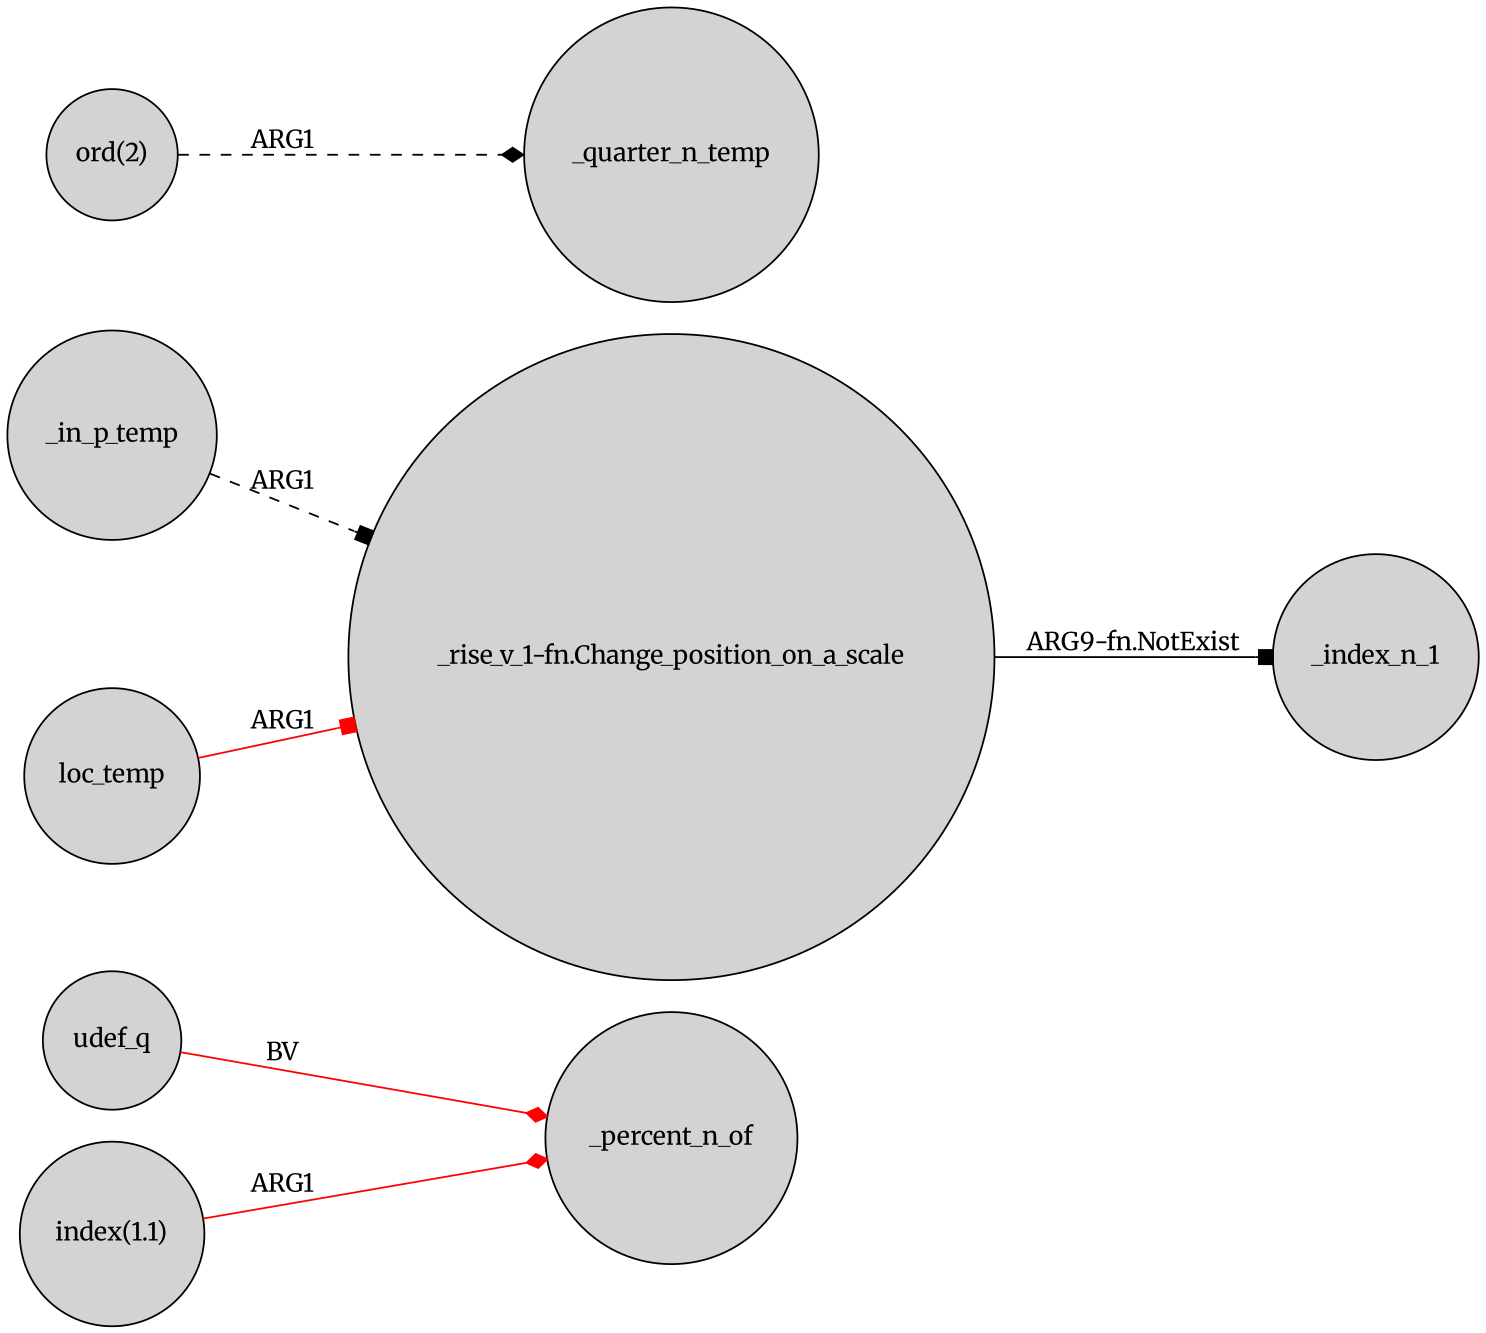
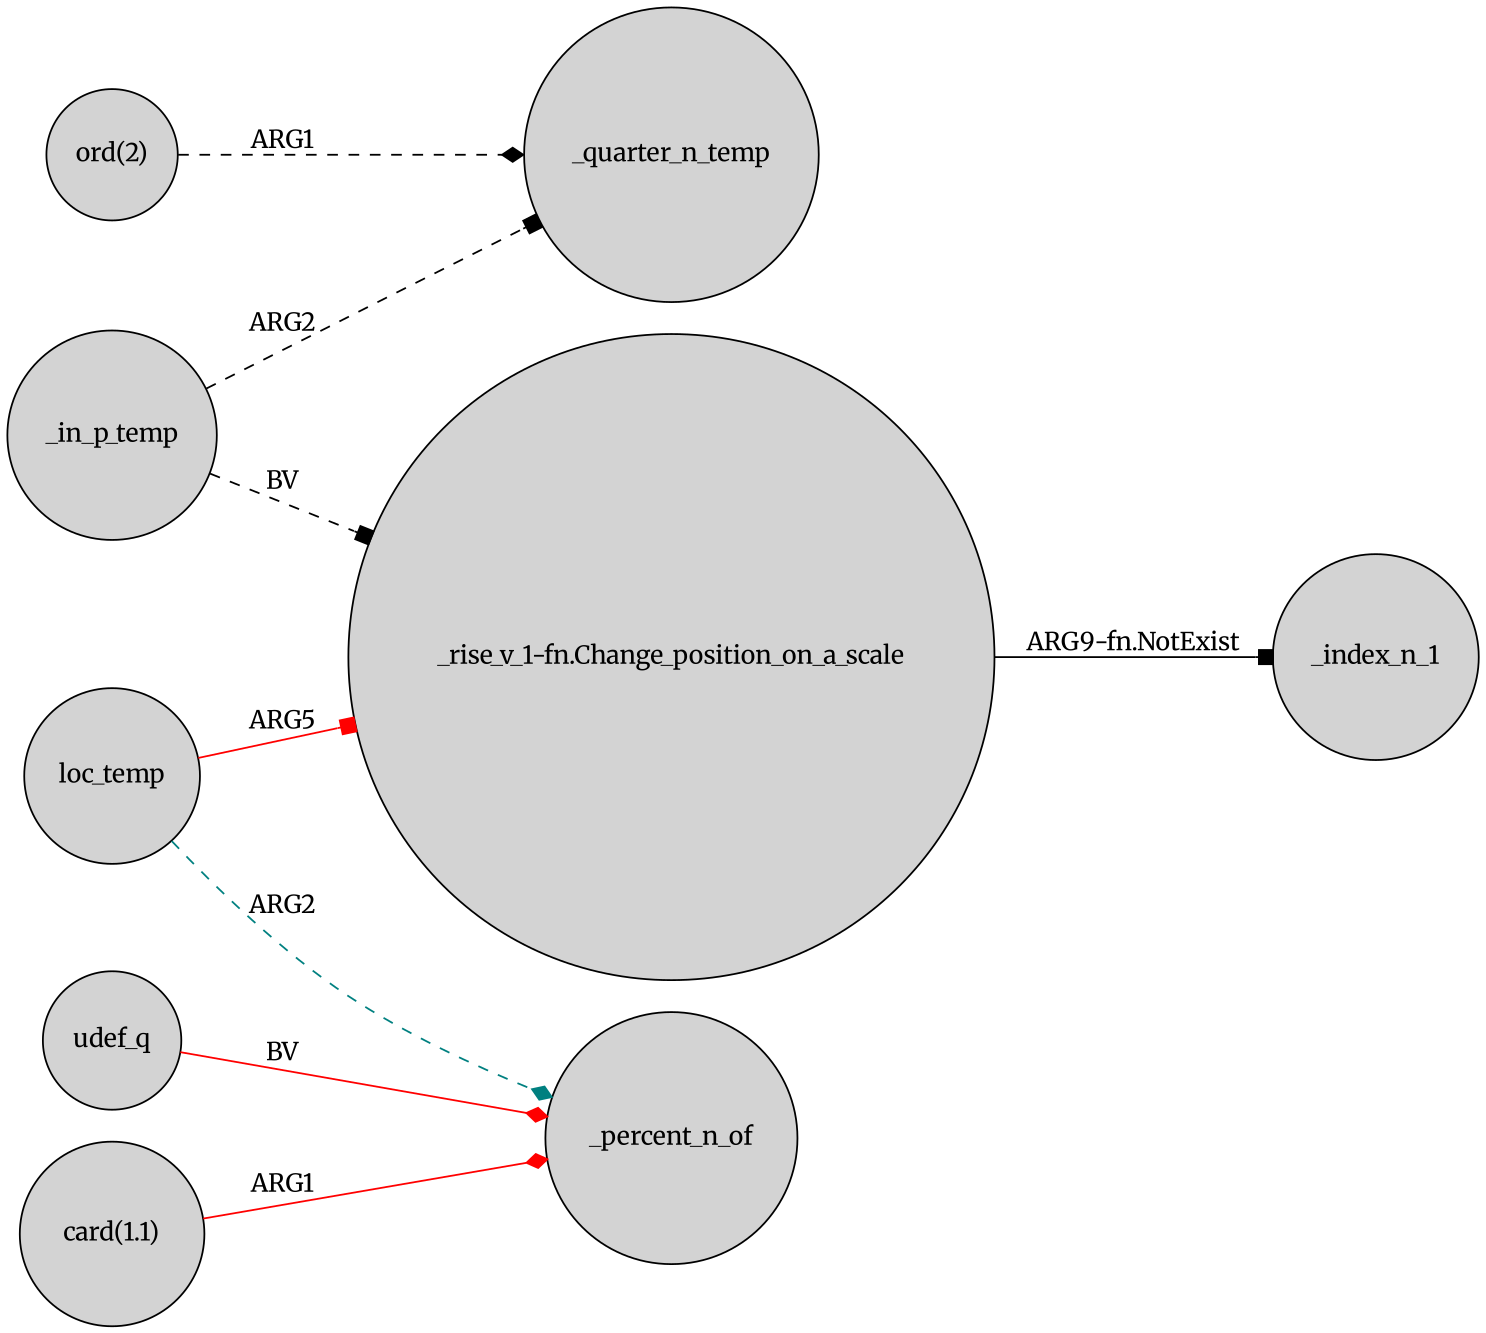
edge "_in_p_temp" -> "_quarter_n_temp": added, label "ARG2"
edge "_in_p_temp" -> "_rise_v_1-fn.Change_position_on_a_scale": label "ARG1" -> "BV"
edge "loc_temp" -> "_rise_v_1-fn.Change_position_on_a_scale": label "ARG1" -> "ARG5"
edge "loc_temp" -> "_percent_n_of": added, label "ARG2"
node "index(1.1)": label "index(1.1)" -> "card(1.1)"
